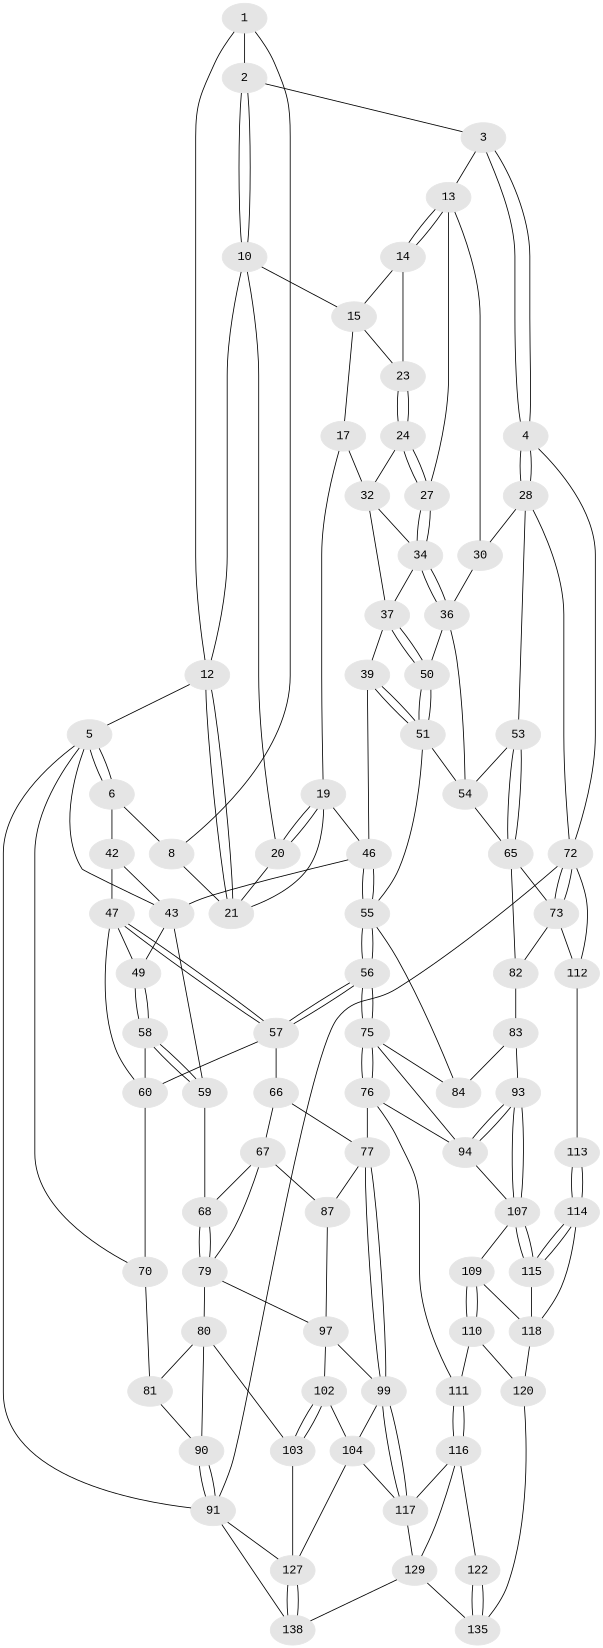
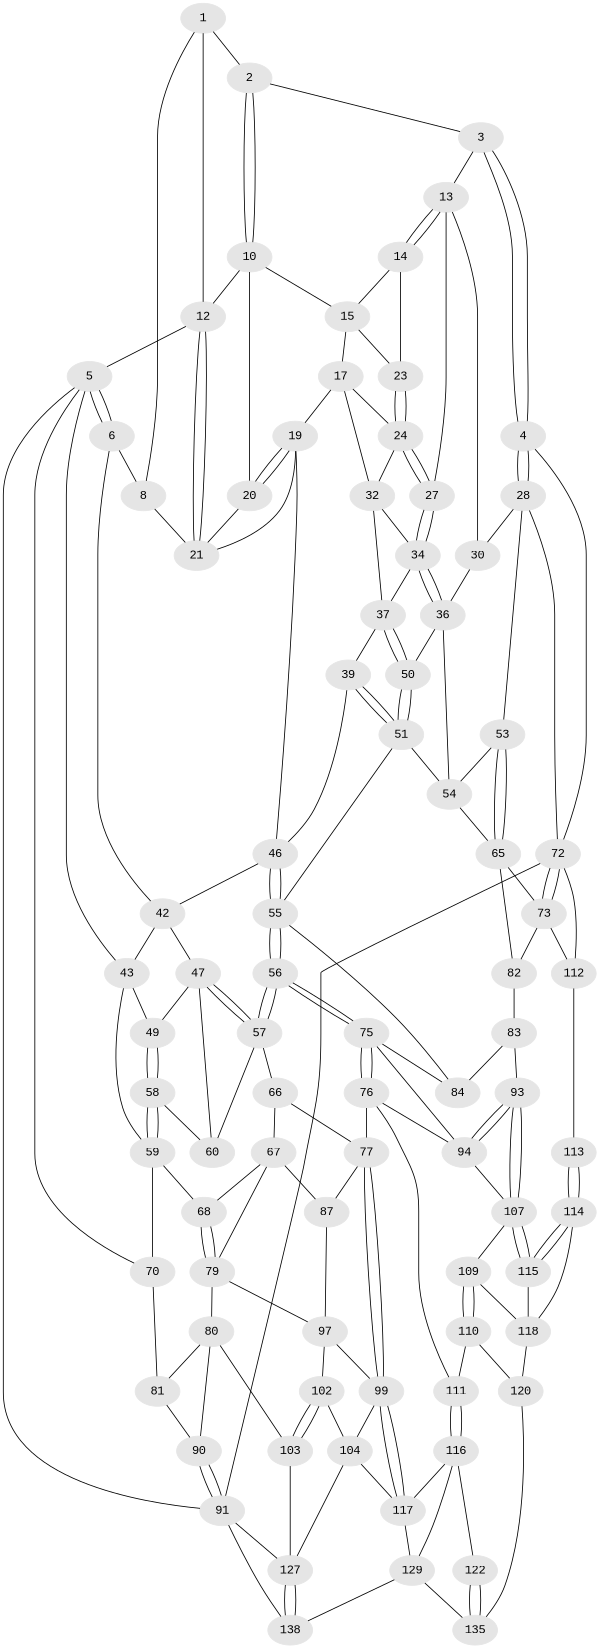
edge "17" -- "24": added
edge "46" -- "43": now "46" -- "42"
edge "60" -- "70": now "59" -- "70"
